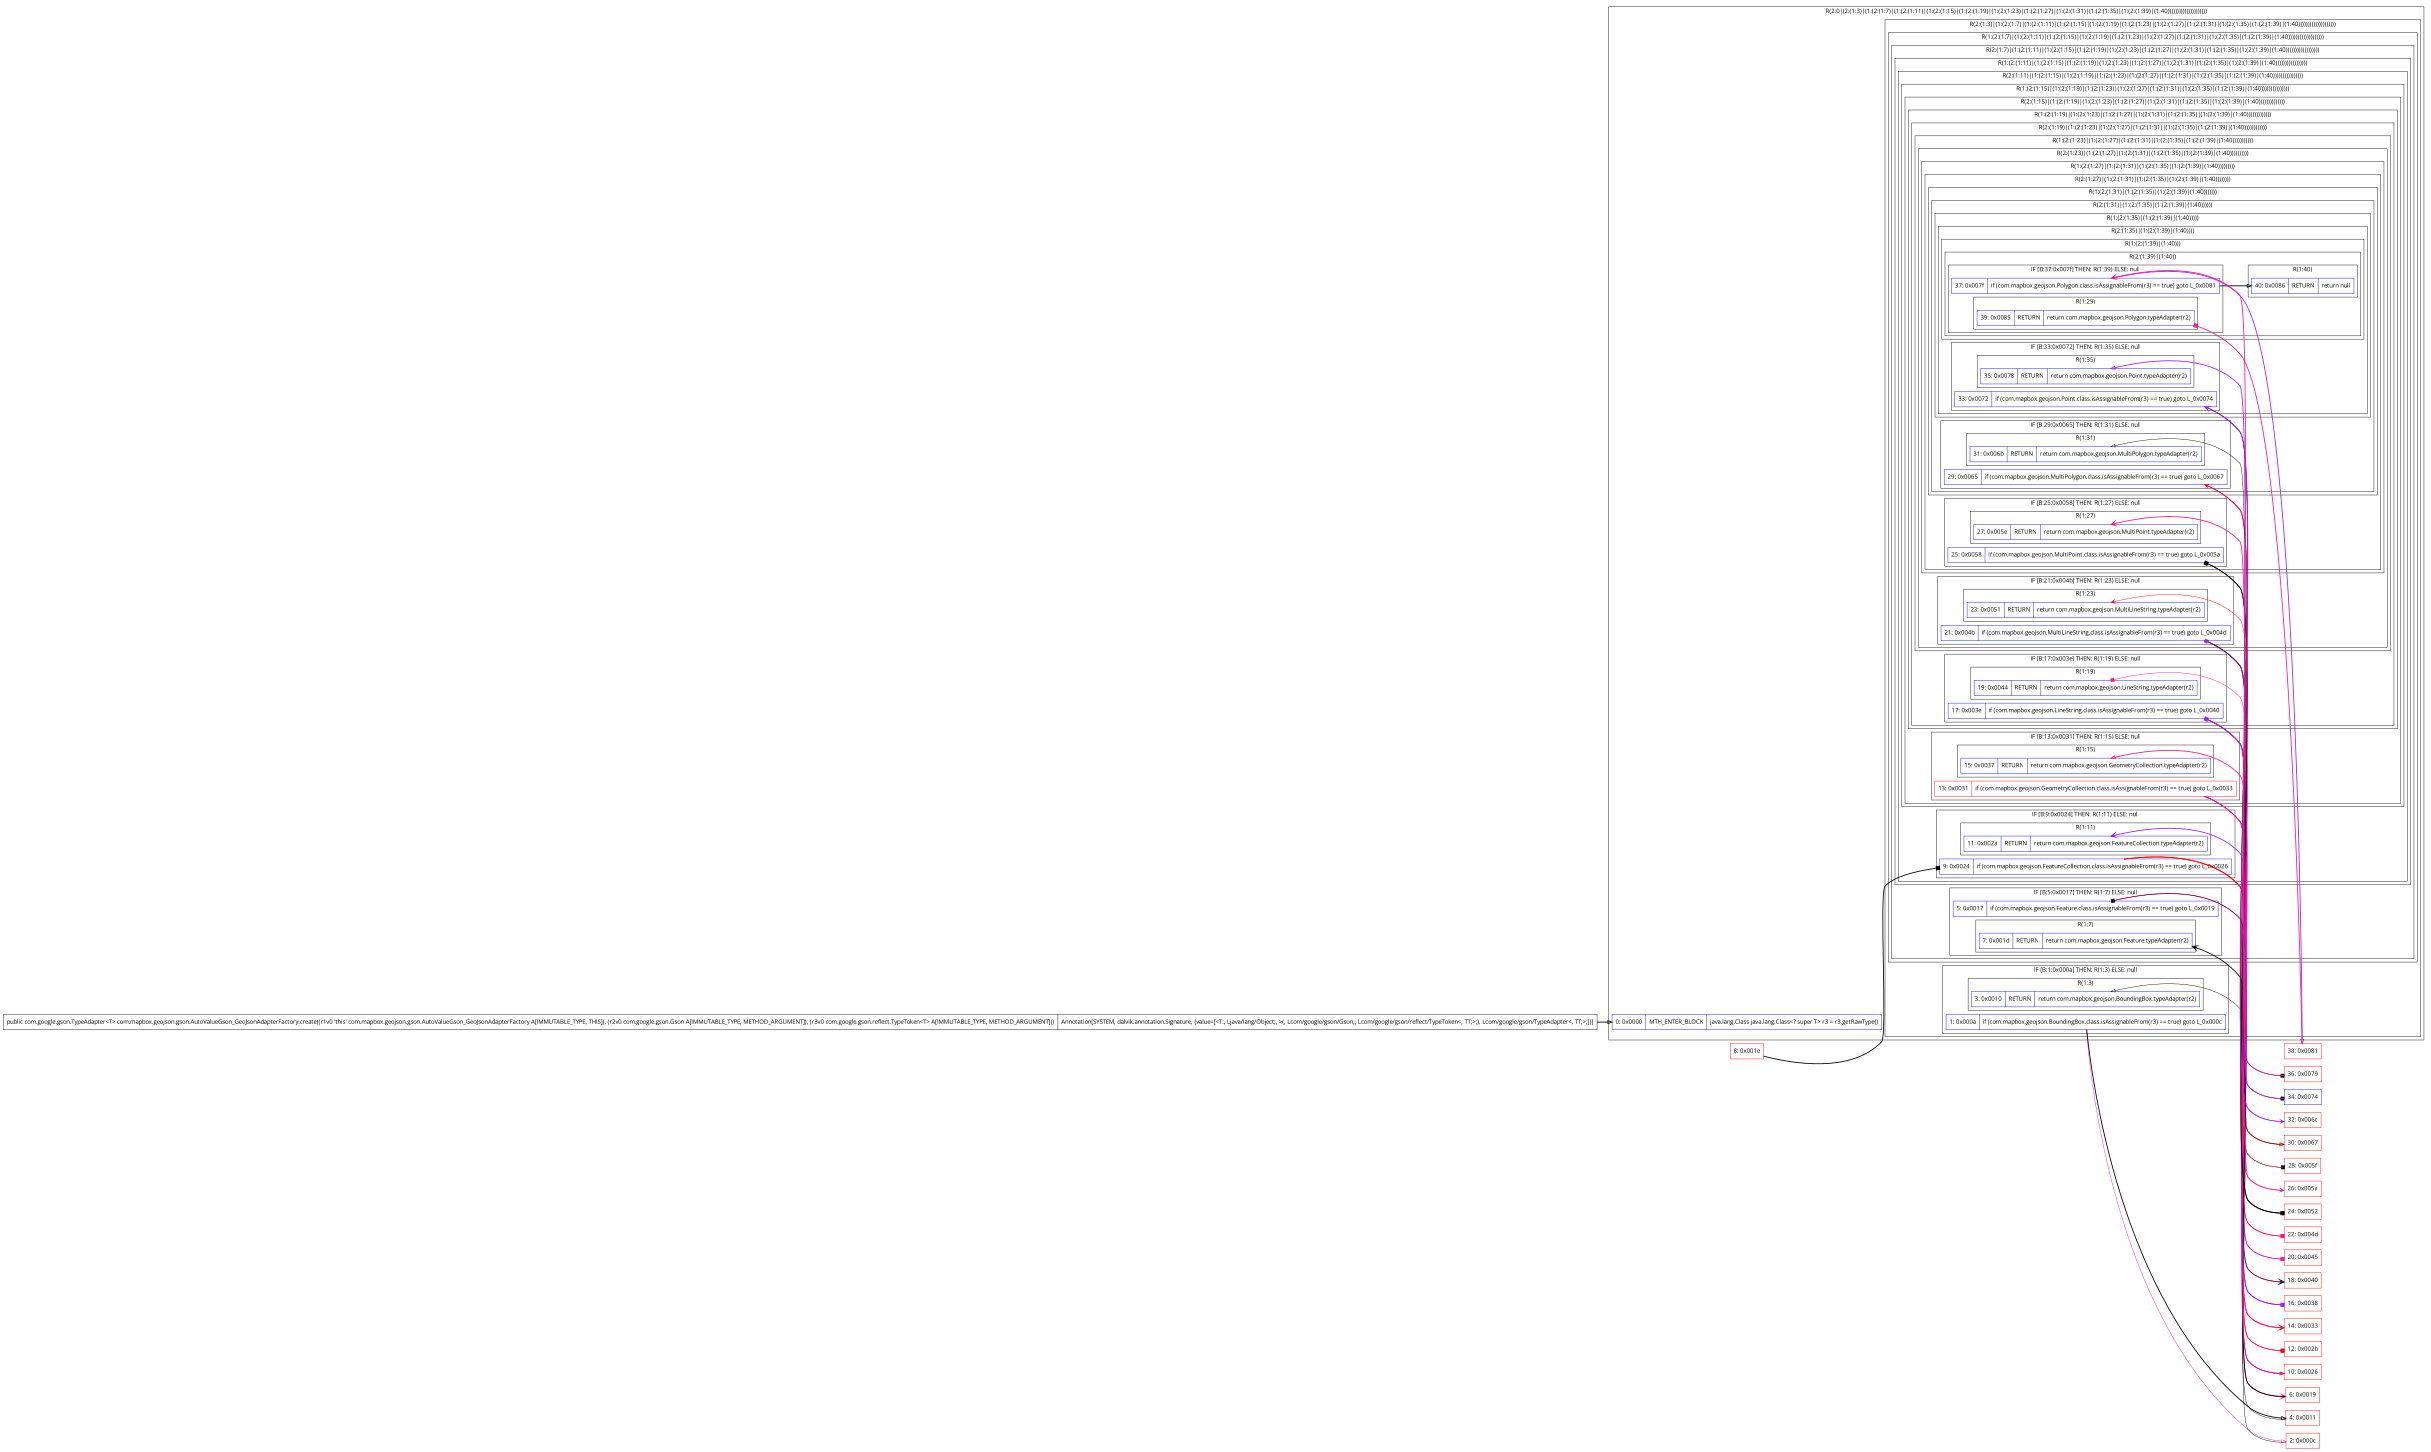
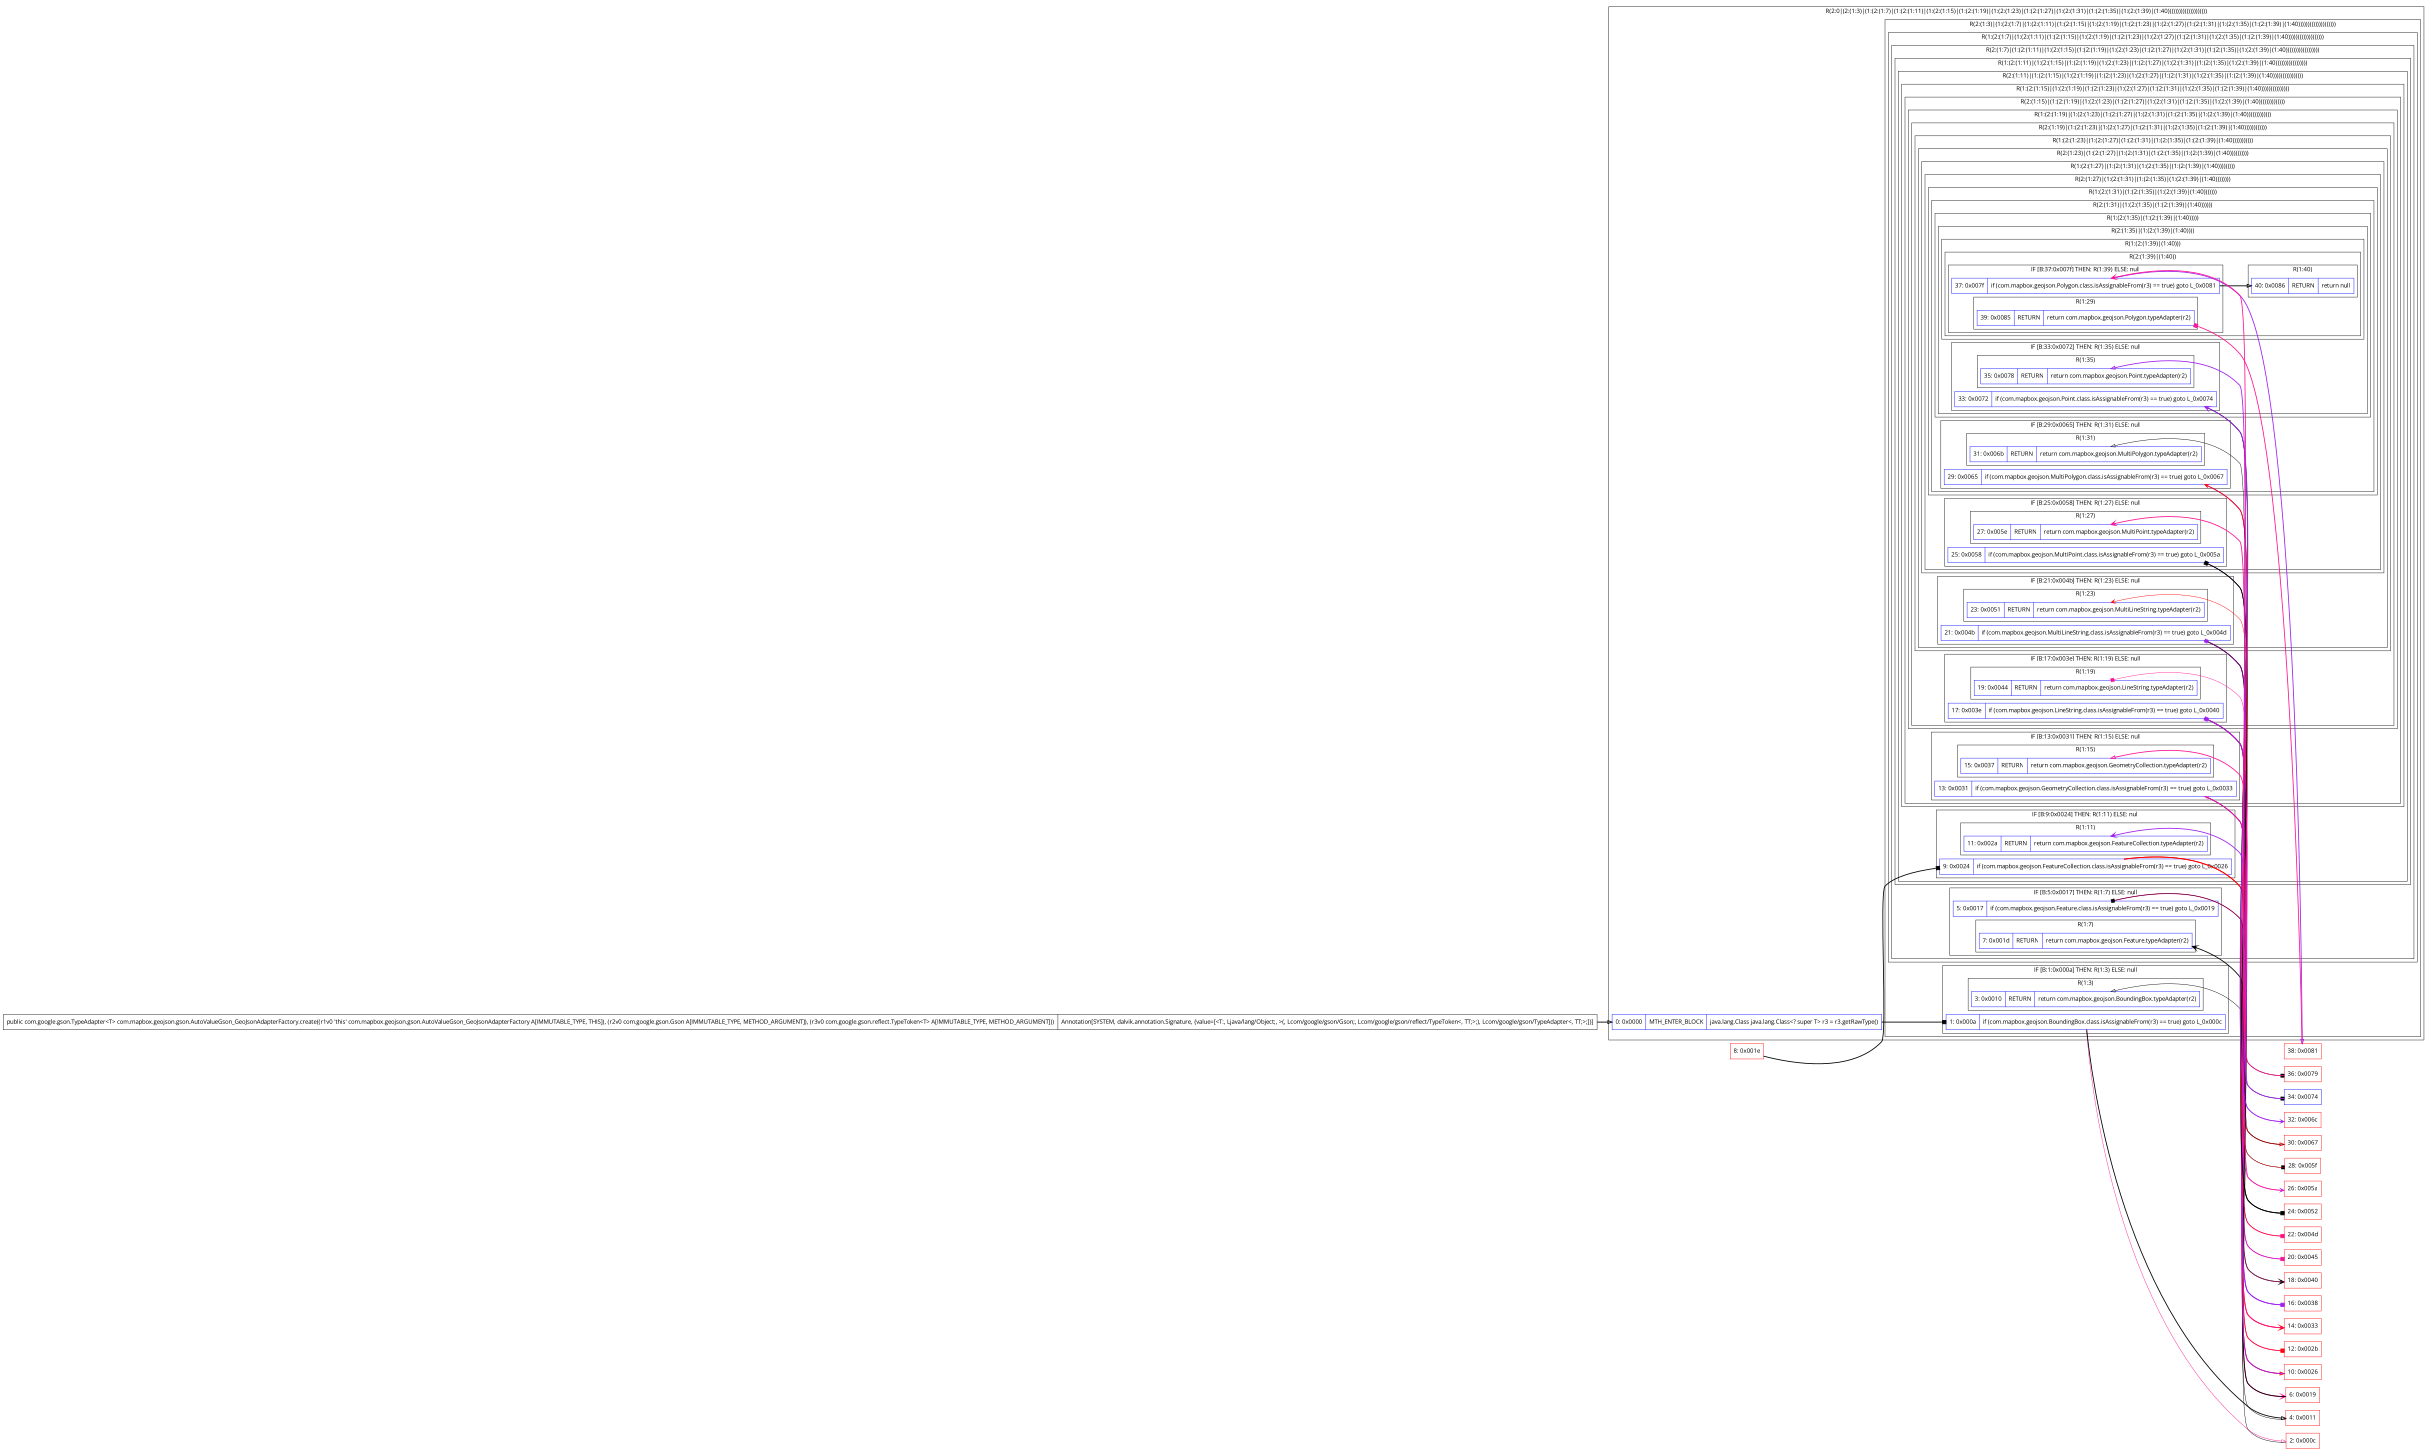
node "13: 0x0031": color red -> blue
edge "0: 0x0000" -> "1: 0x000a": added
